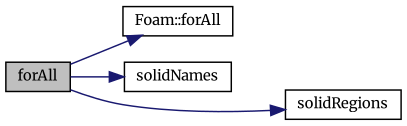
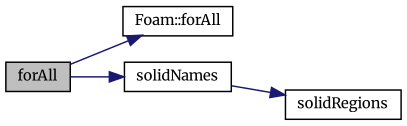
edge "forAll" -> "solidRegions": now "solidNames" -> "solidRegions"
